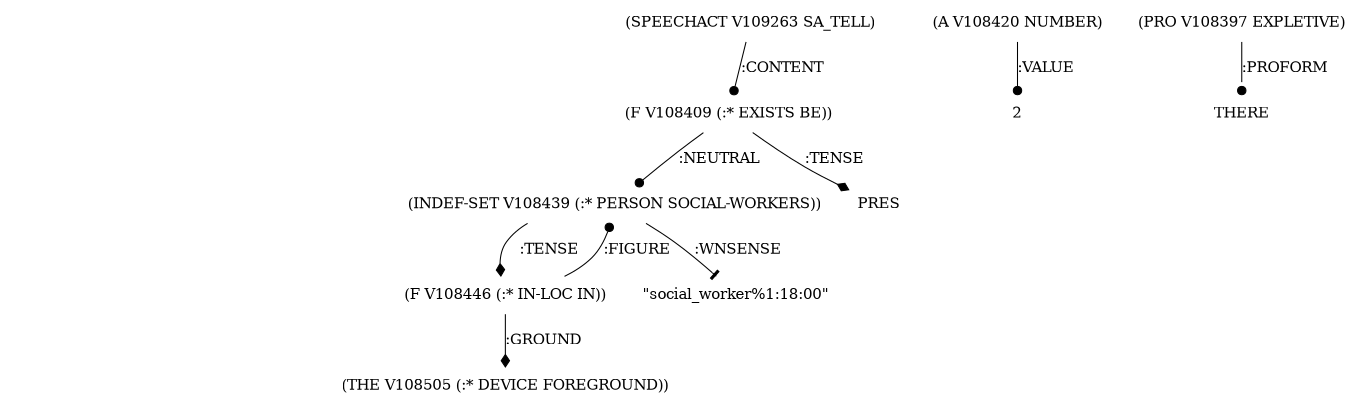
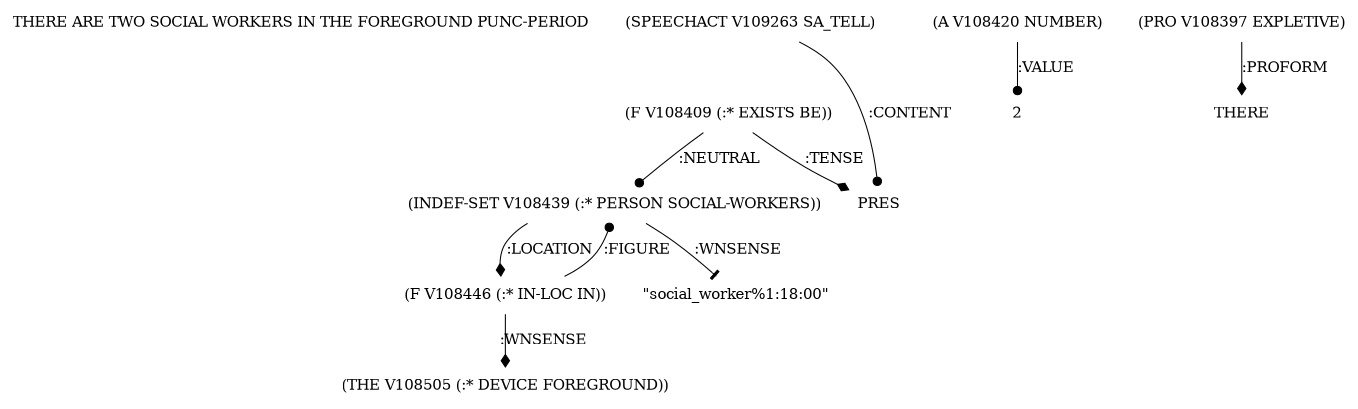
node "THERE ARE TWO SOCIAL WORKERS IN THE FOREGROUND PUNC-PERIOD": added
edge "(PRO V108397 EXPLETIVE)" -> "THERE": arrowhead dot -> diamond
edge "(SPEECHACT V109263 SA_TELL)" -> "(F V108409 (:* EXISTS BE))": now "(SPEECHACT V109263 SA_TELL)" -> "PRES"
edge "(INDEF-SET V108439 (:* PERSON SOCIAL-WORKERS))" -> "(F V108446 (:* IN-LOC IN))": label ":TENSE" -> ":LOCATION"
edge "(F V108446 (:* IN-LOC IN))" -> "(THE V108505 (:* DEVICE FOREGROUND))": label ":GROUND" -> ":WNSENSE"
